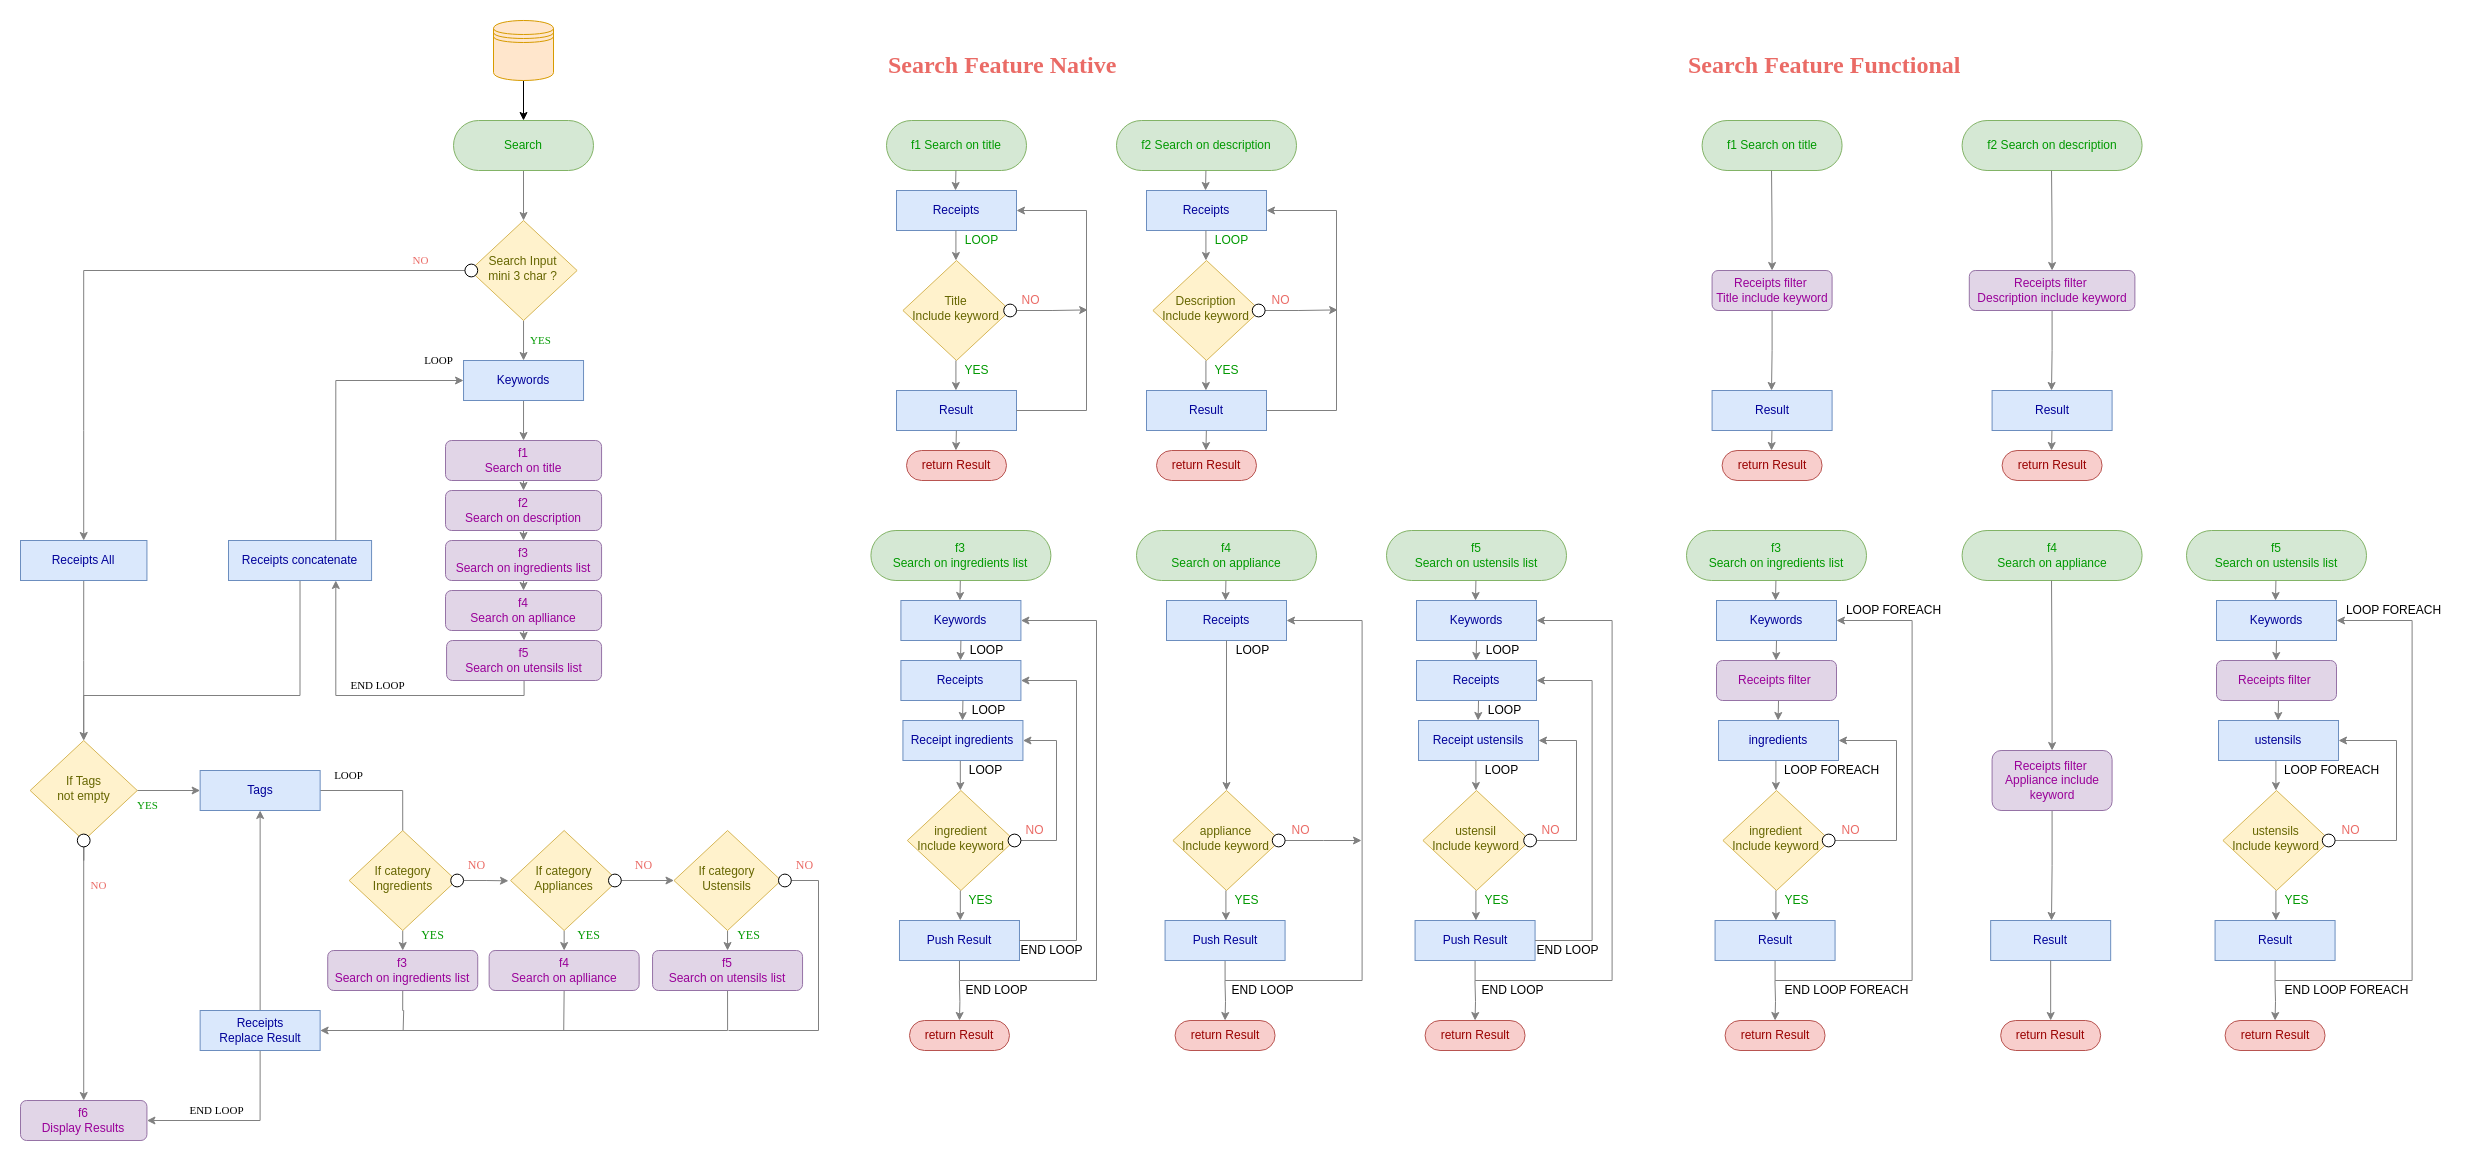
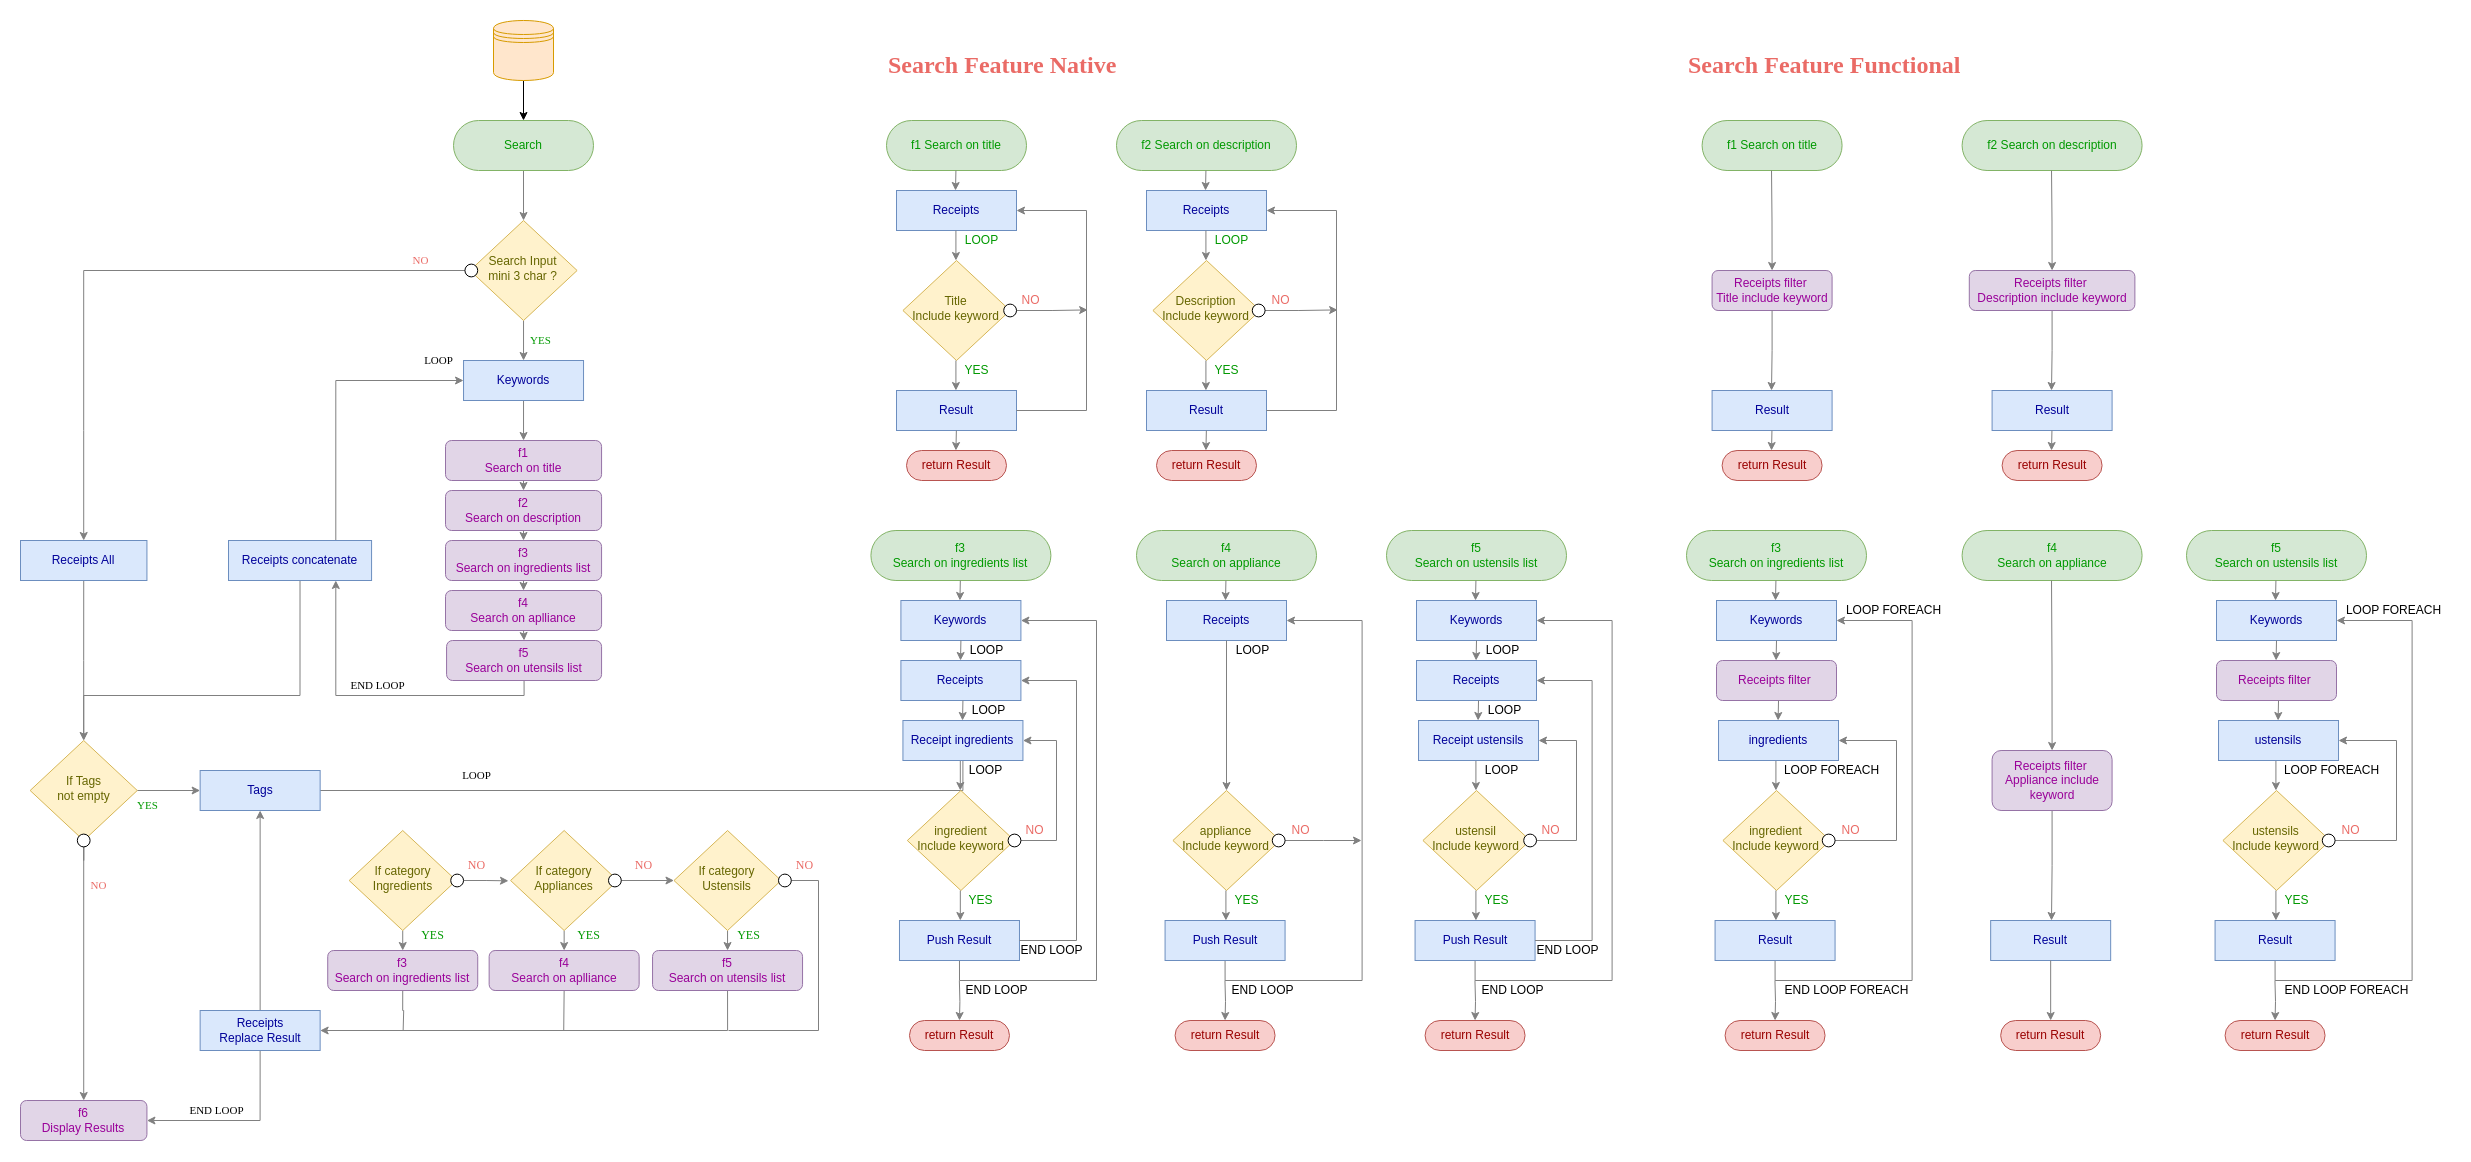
edge "Tags" -- "If category Ingredients": now "Tags" -- "Receipt ingredients"
